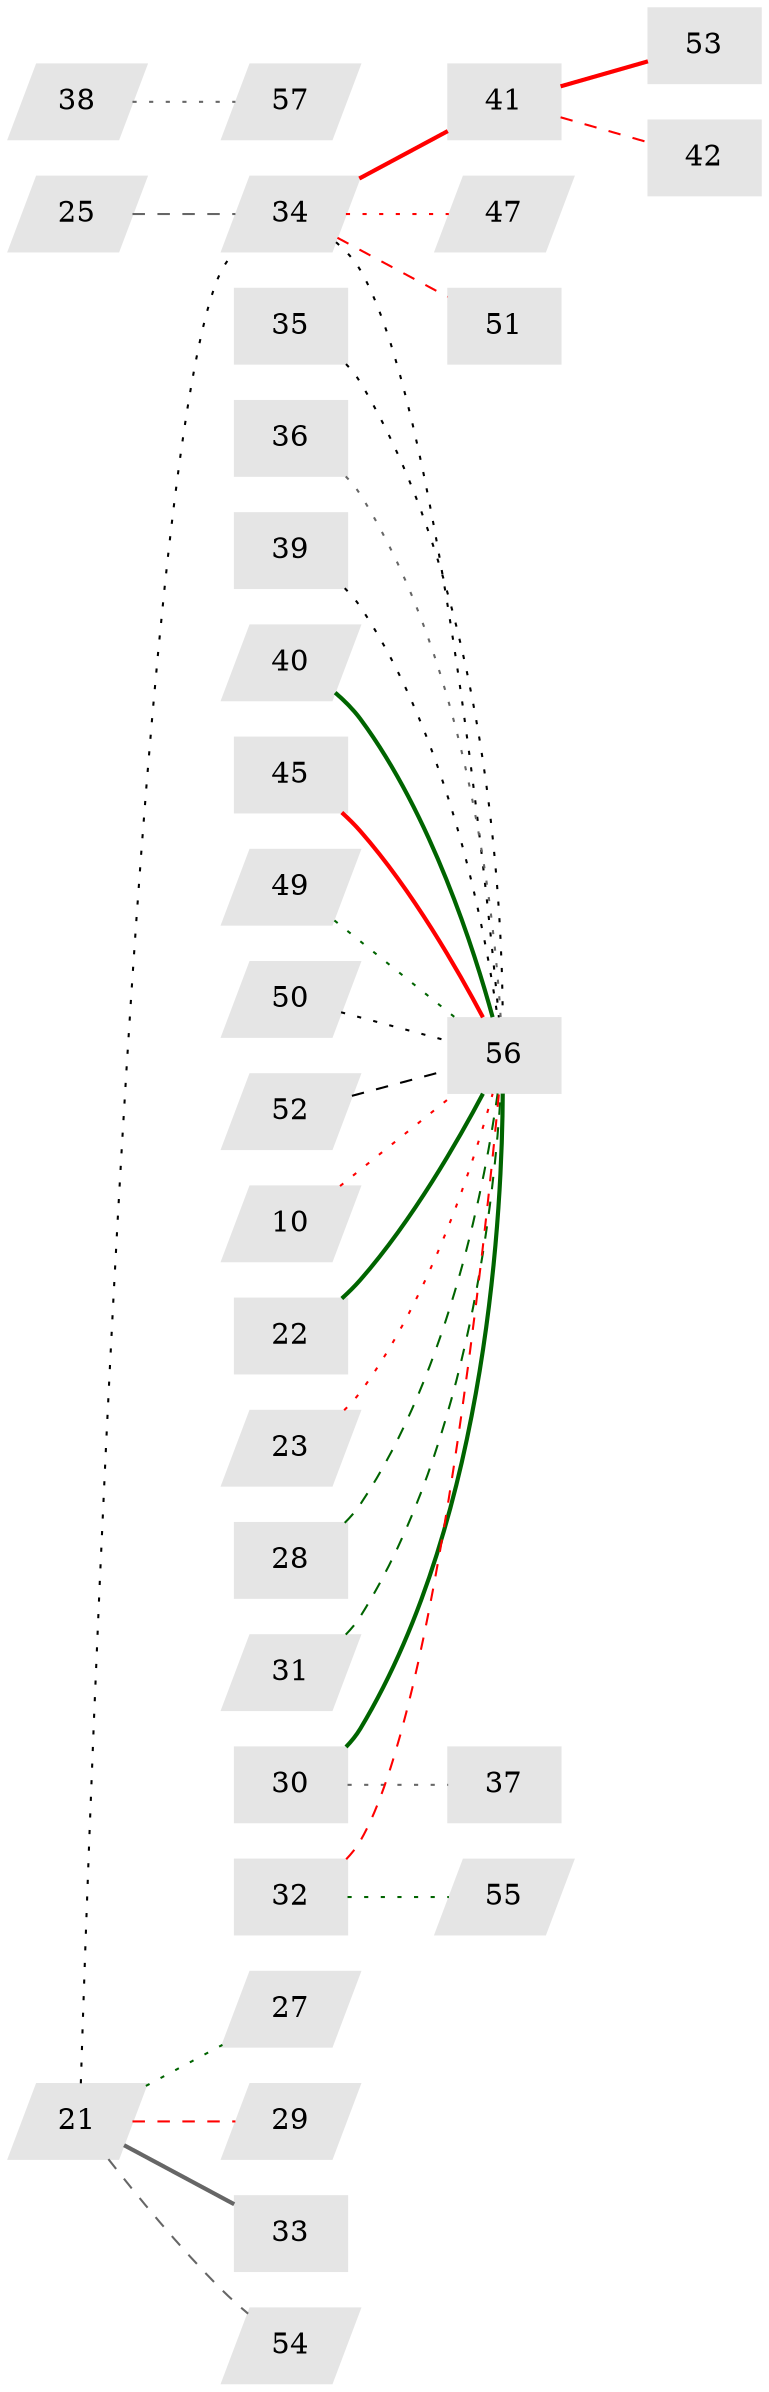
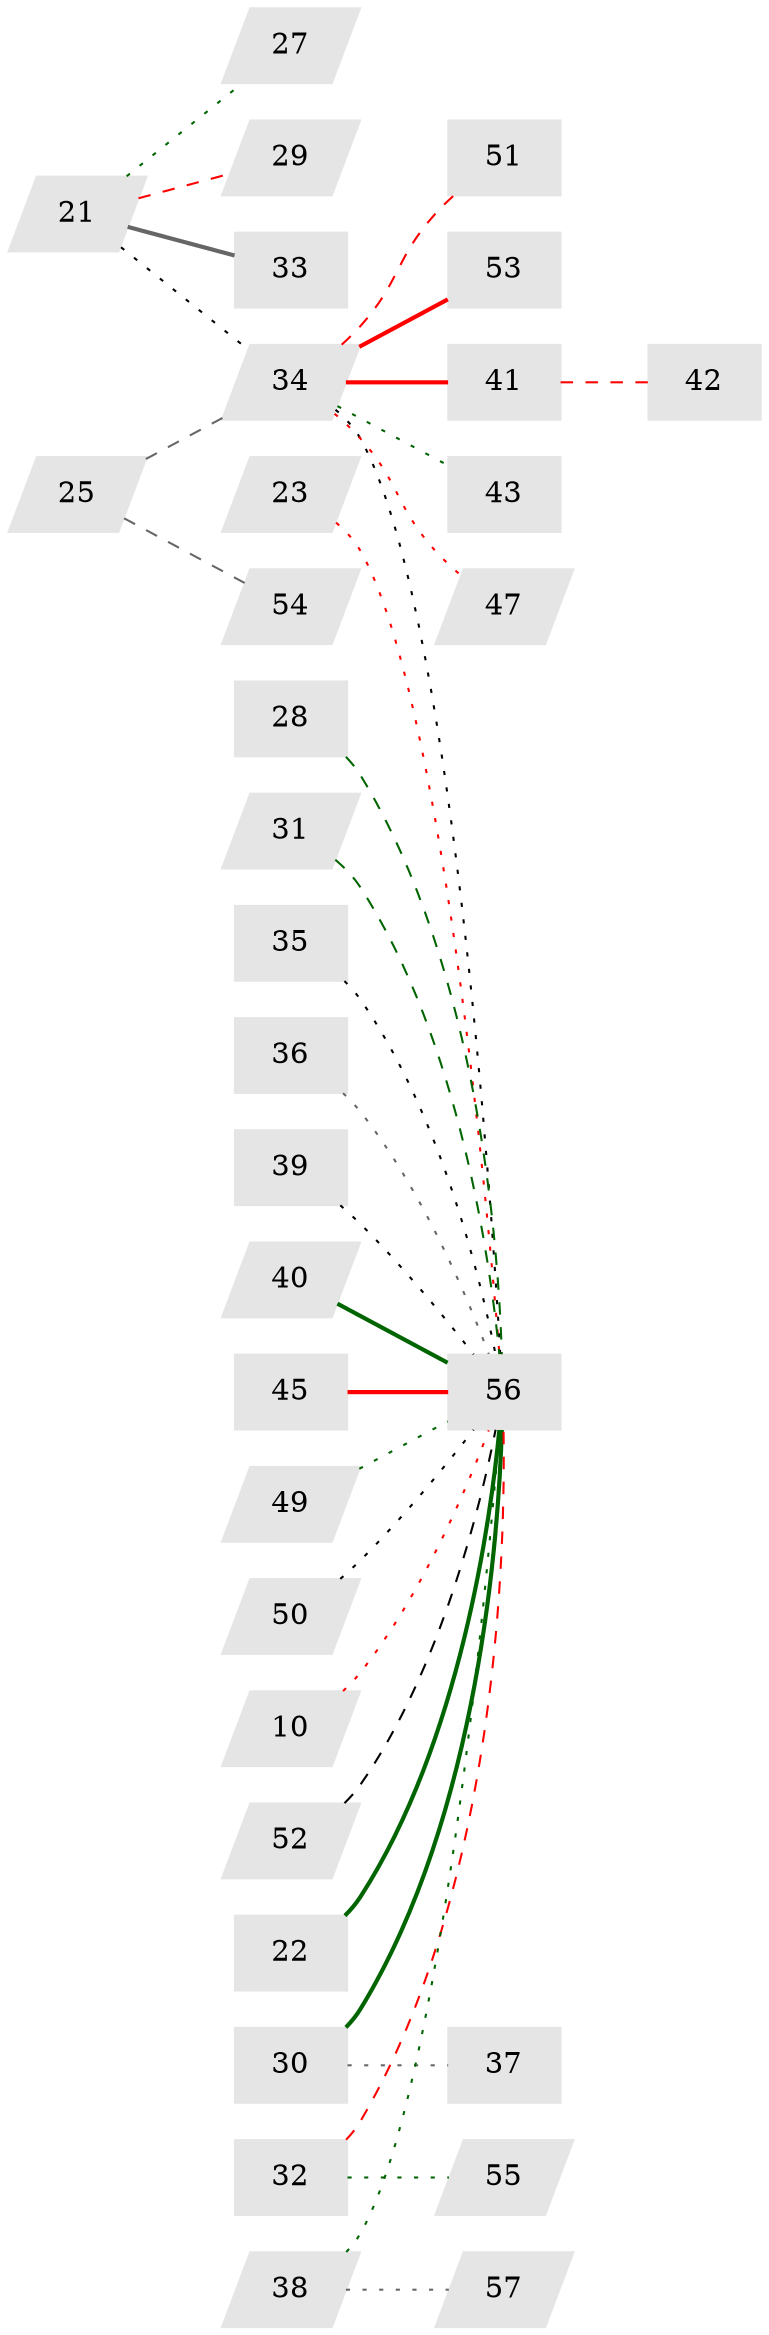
edge "53" -- "41": now "53" -- "34"
node "43": added
edge "56" -- "38": added
edge "21" -- "54": now "25" -- "54"
